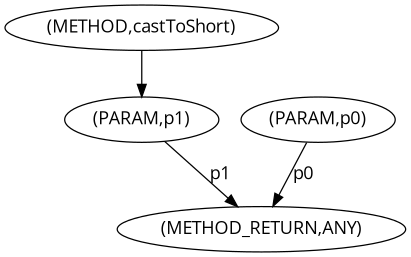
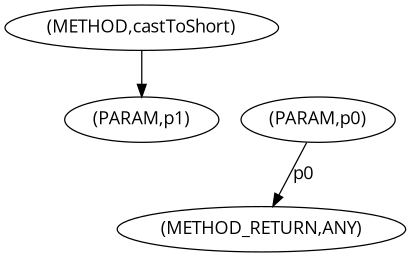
edge "(PARAM,p1)" -> "(METHOD_RETURN,ANY)": removed, label "p1"
